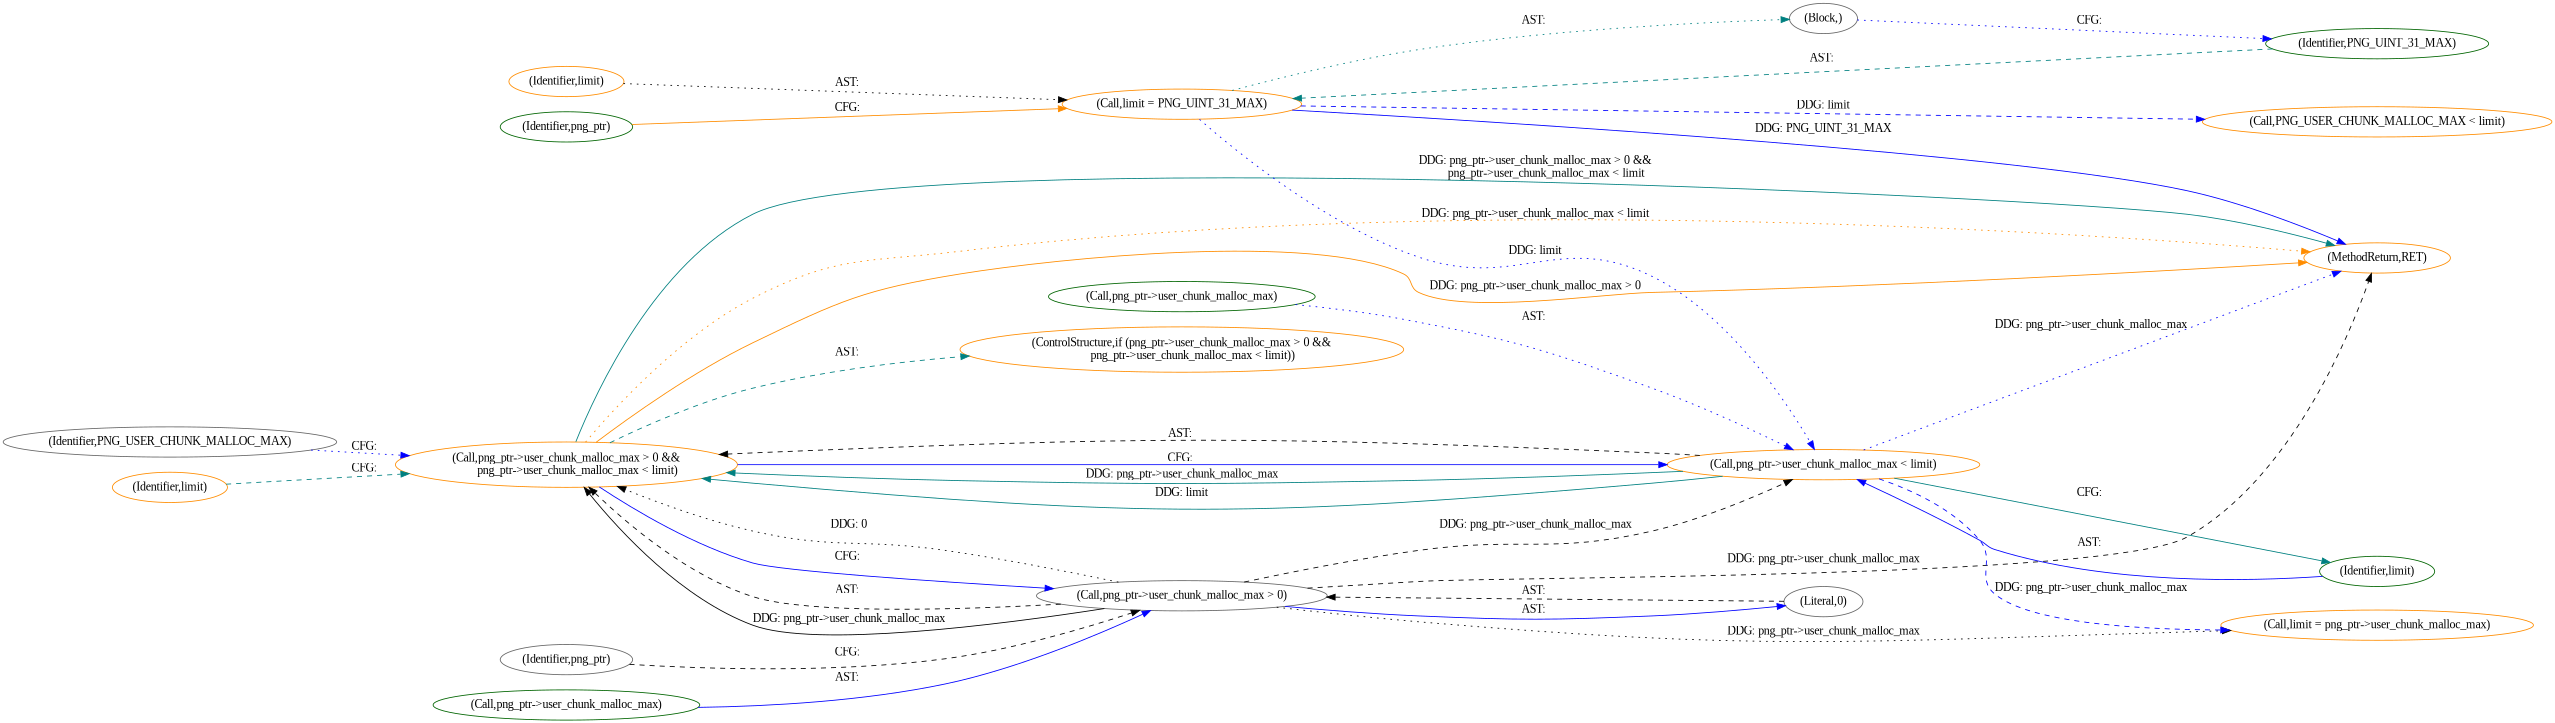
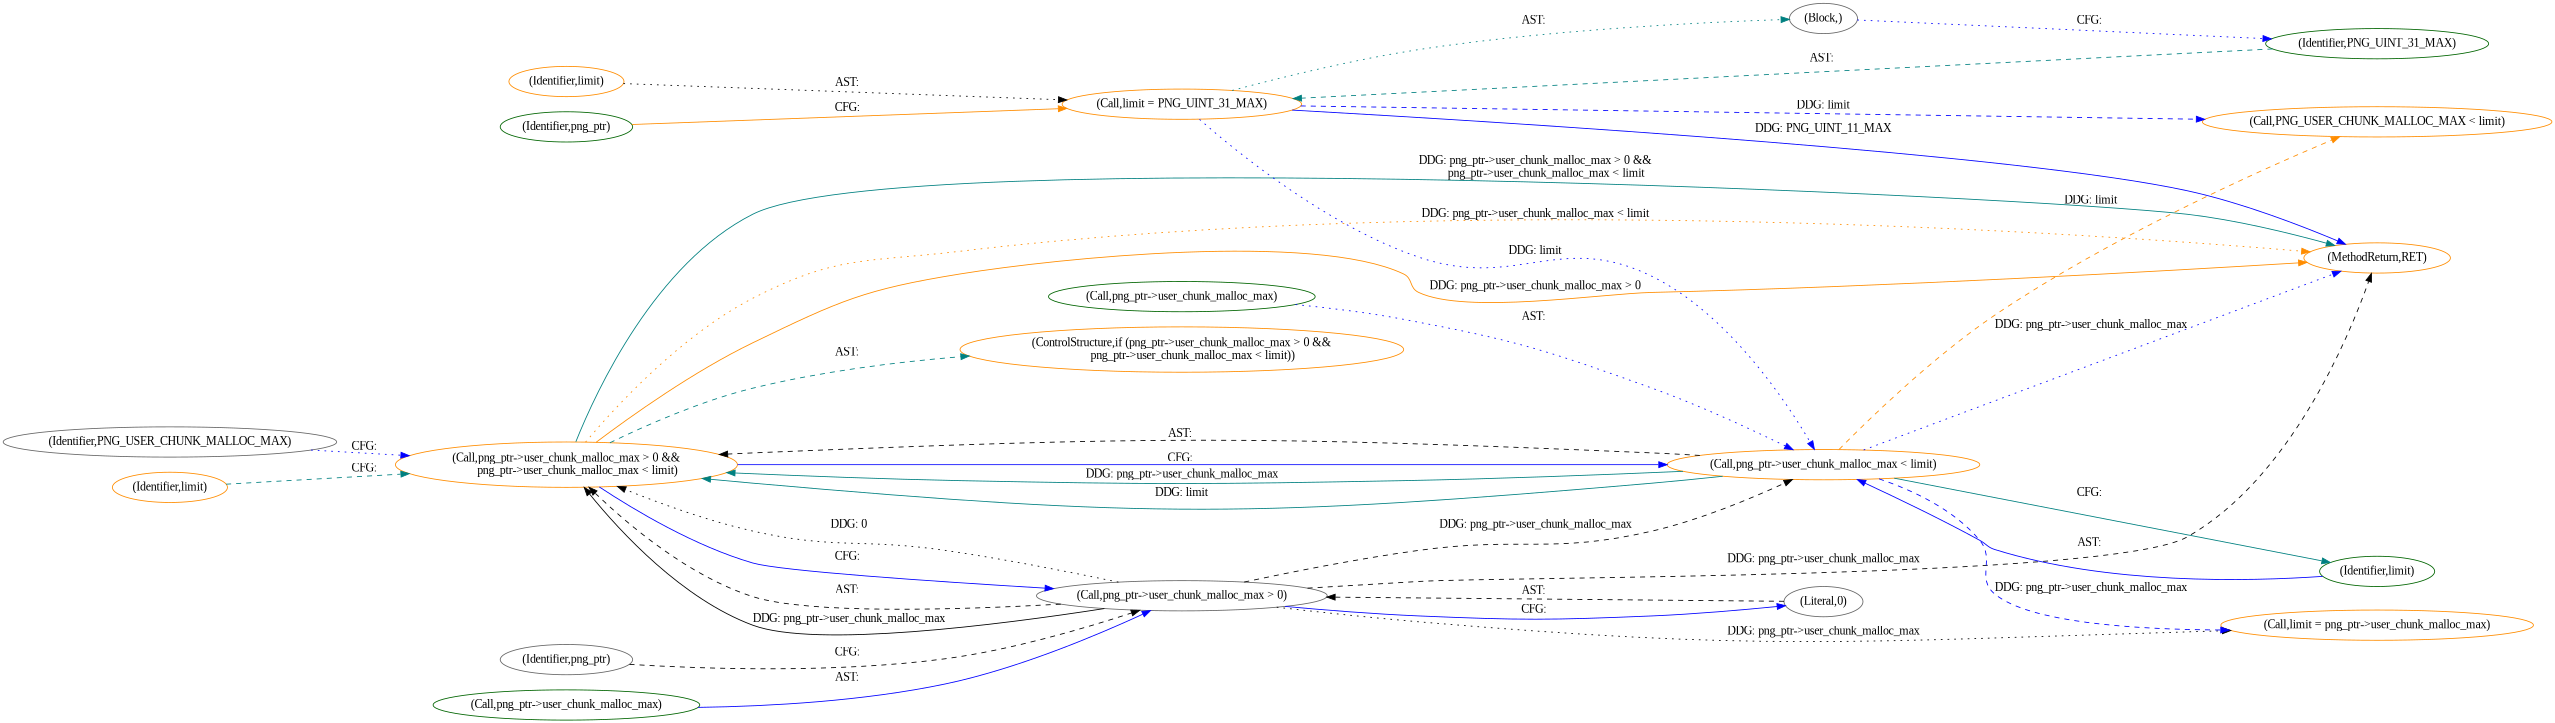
edge "(Call,limit = PNG_UINT_31_MAX)" -> "(MethodReturn,RET)": label "DDG: PNG_UINT_31_MAX" -> "DDG: PNG_UINT_11_MAX"
edge "(Call,png_ptr->user_chunk_malloc_max < limit)" -> "(Call,PNG_USER_CHUNK_MALLOC_MAX < limit)": added, label "DDG: limit"
edge "(Call,png_ptr->user_chunk_malloc_max > 0)" -> "(Literal,0)": label "AST: " -> "CFG: "
